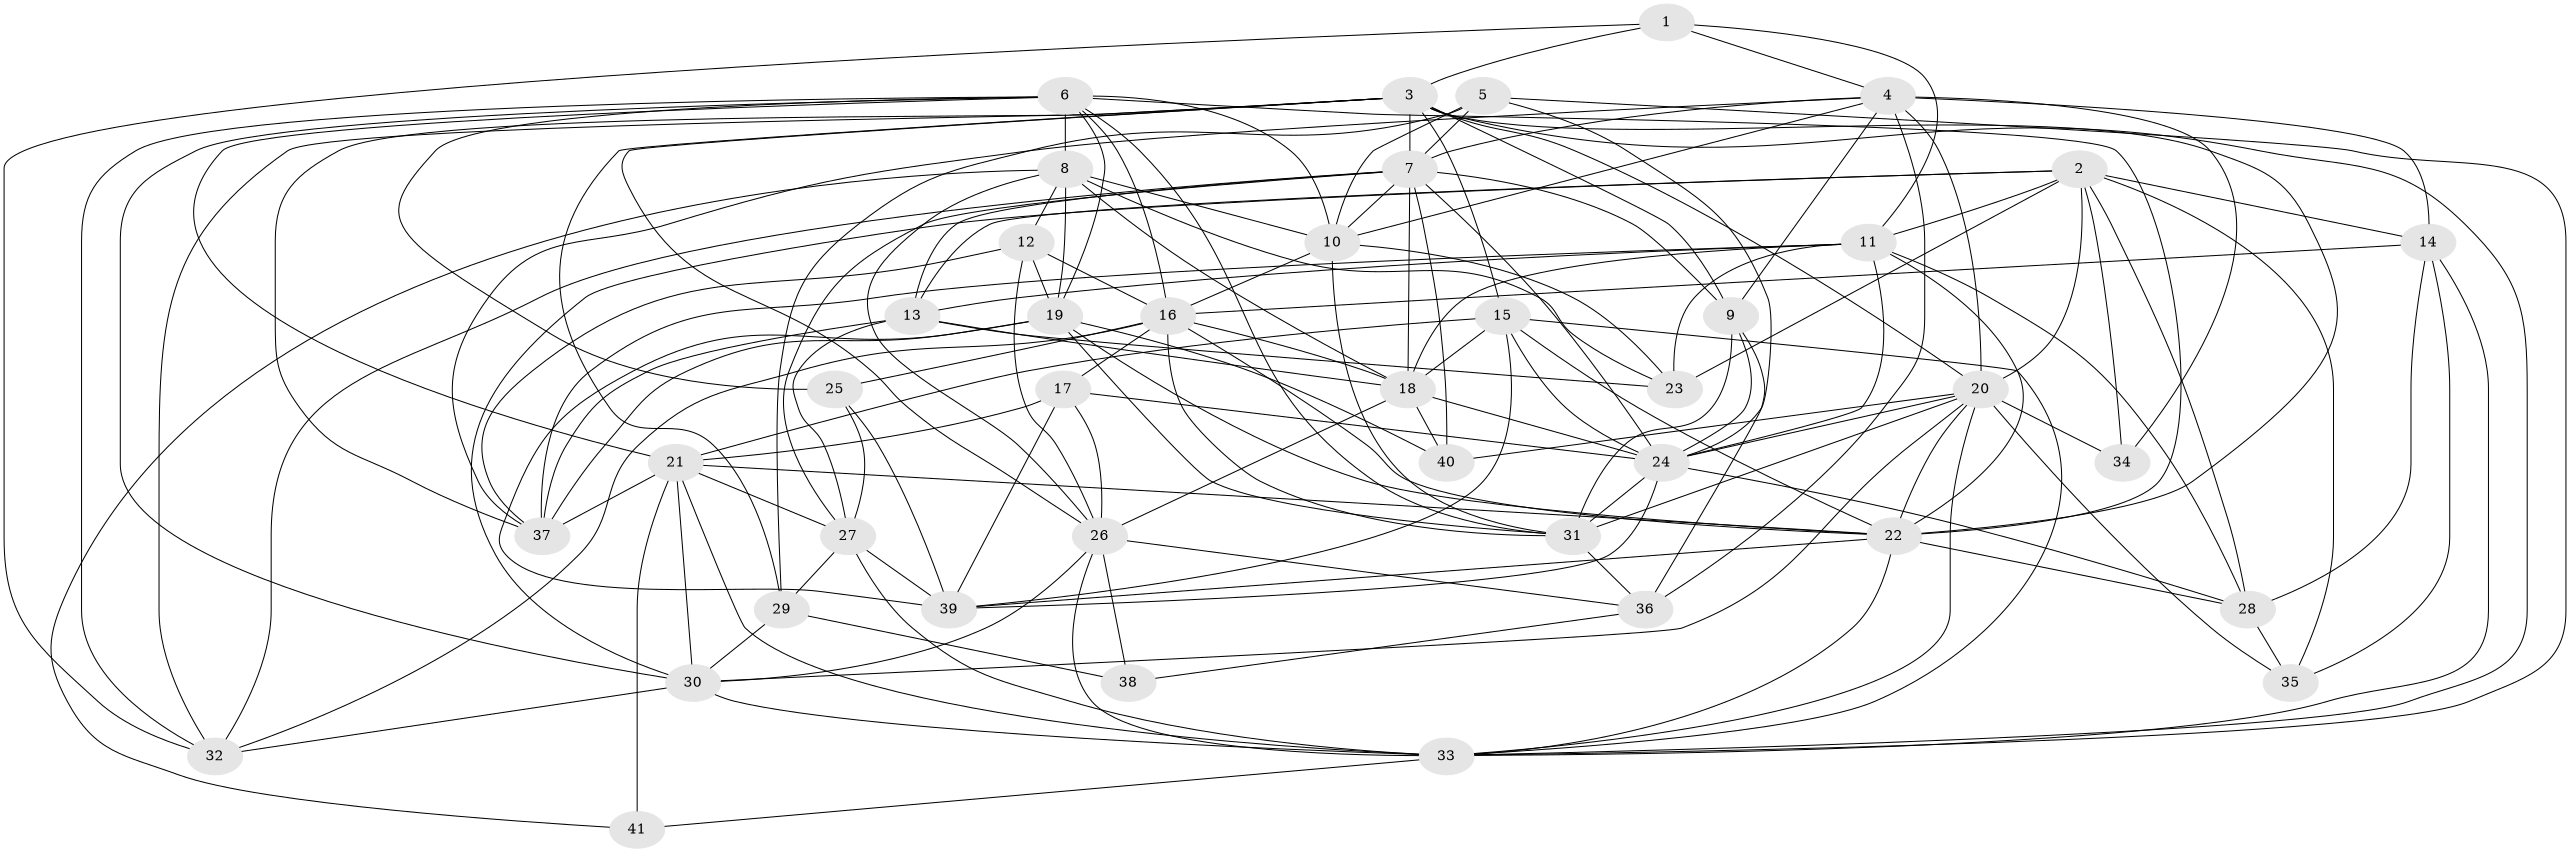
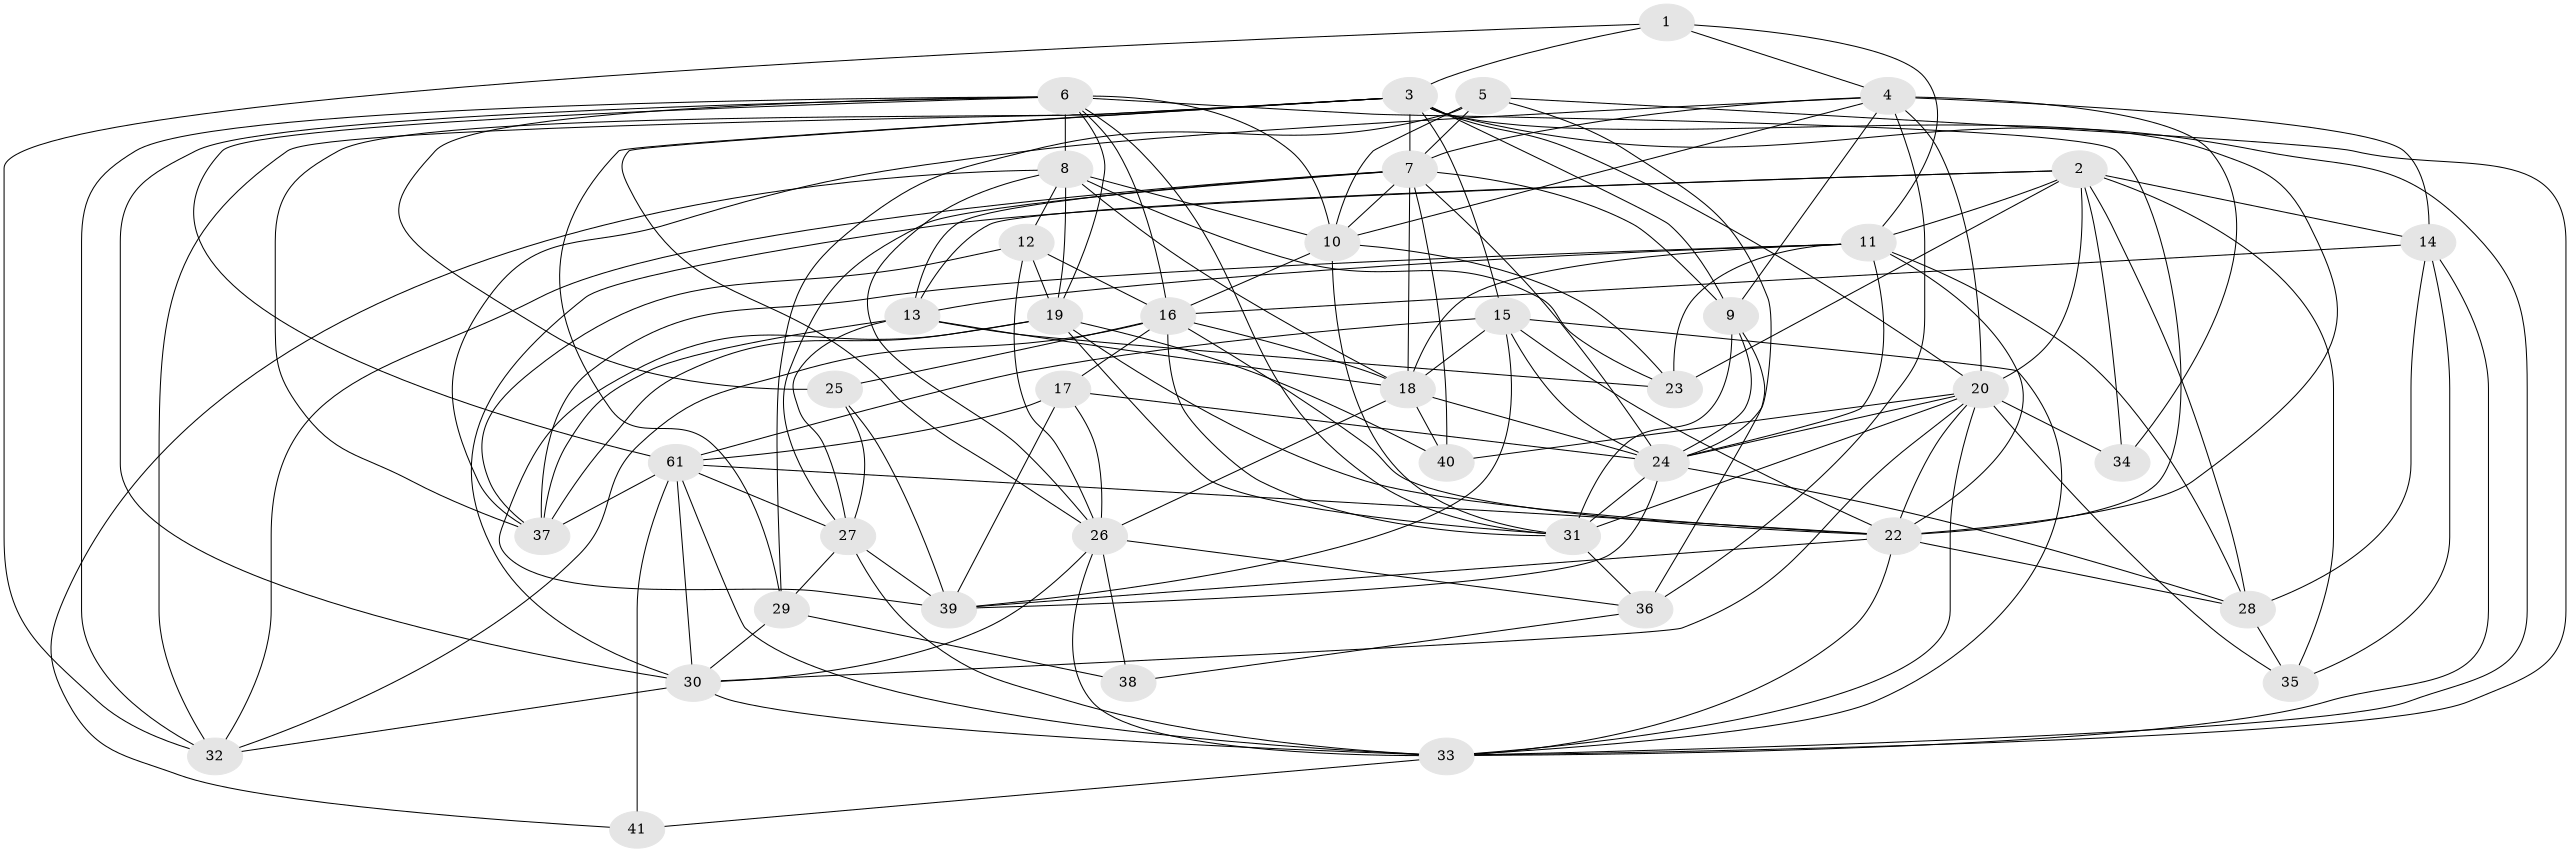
node "21": label "21" -> "61"
